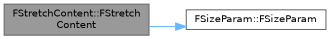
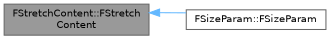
edge "FStretchContent::FStretch Content" -> "FSizeParam::FSizeParam": reversed
